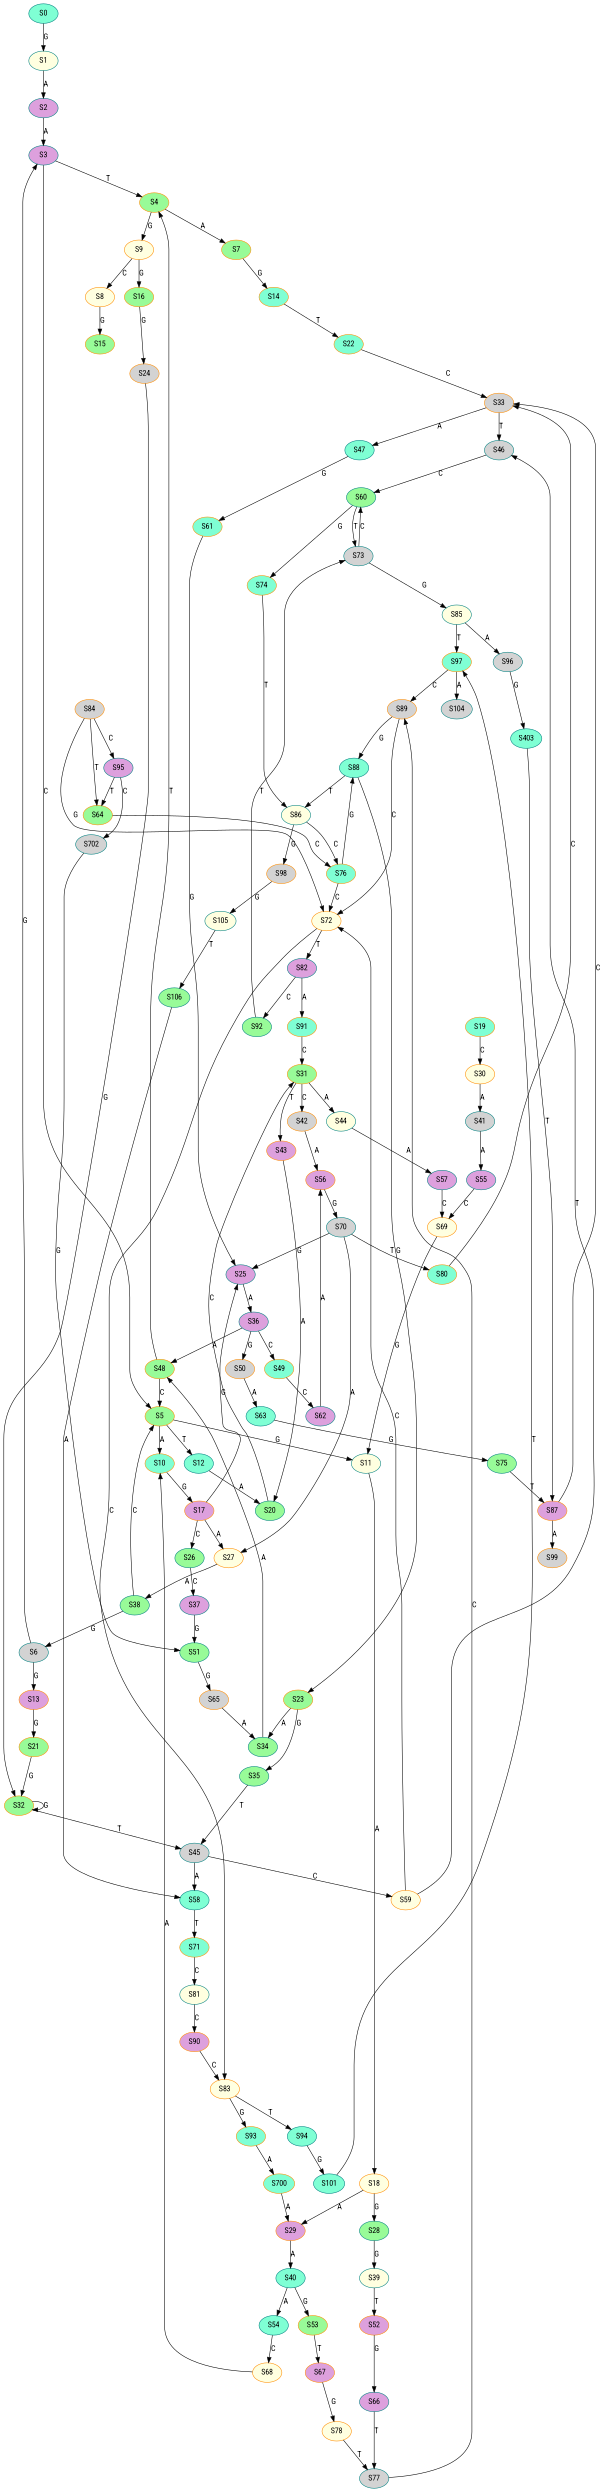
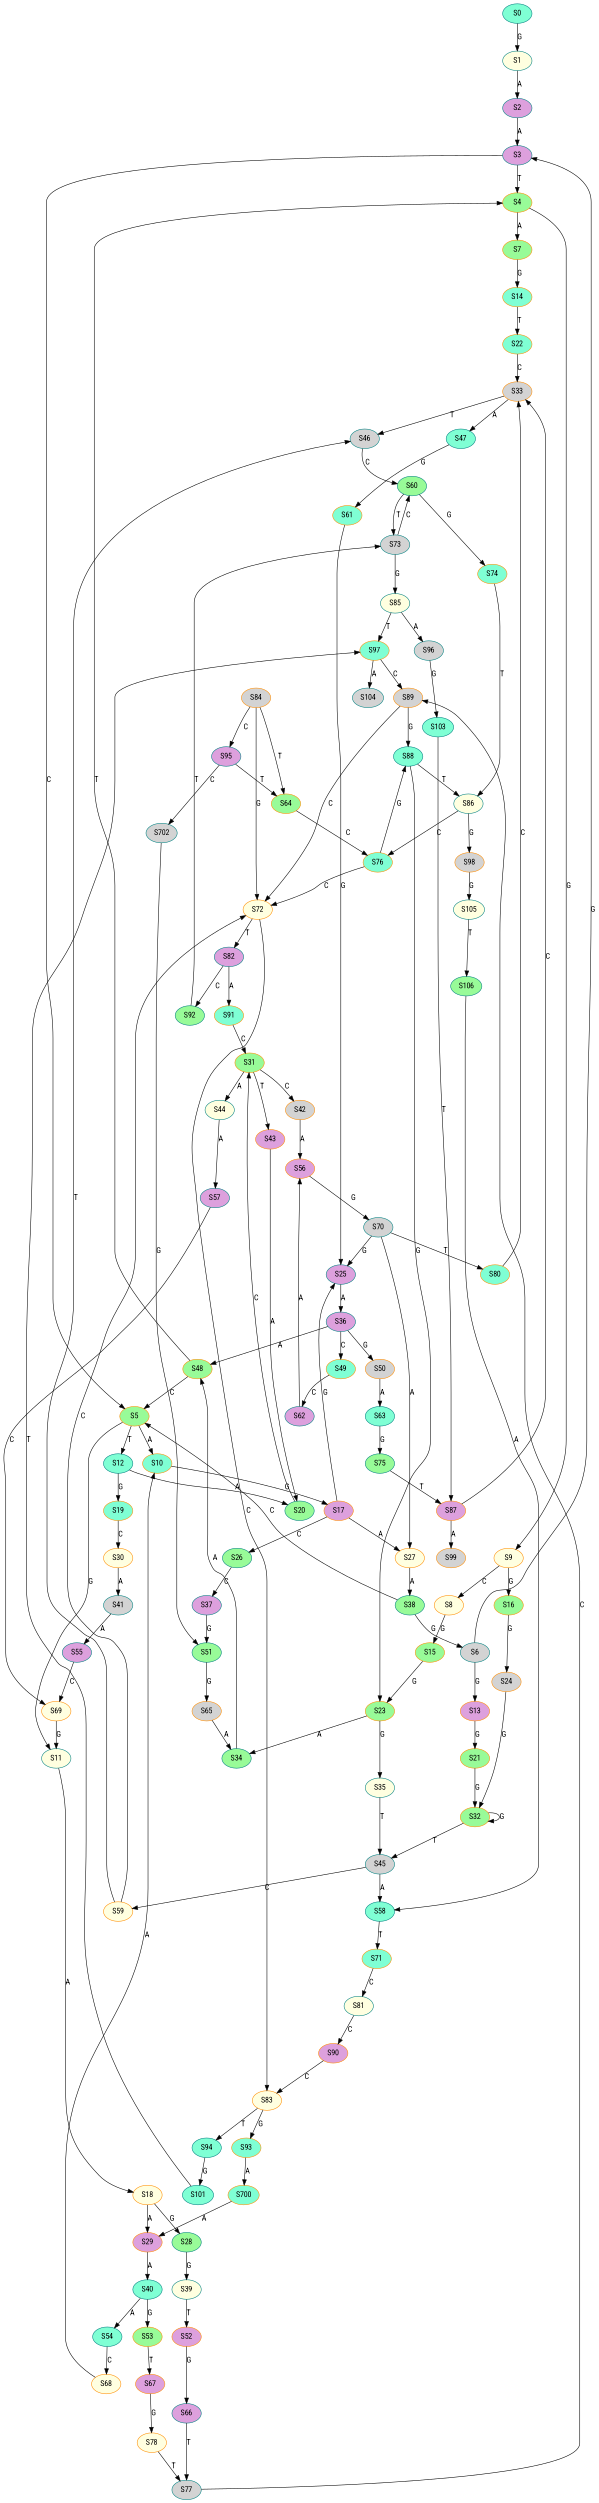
node "S403": label "S403" -> "S103"
edge "S12" -> "S19": added, label "G"
edge "S15" -> "S23": added, label "G"
node "S35": fillcolor palegreen -> lightyellow
